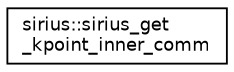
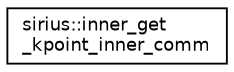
node "sirius::sirius_get _kpoint_inner_comm": label "sirius::sirius_get _kpoint_inner_comm" -> "sirius::inner_get _kpoint_inner_comm"
